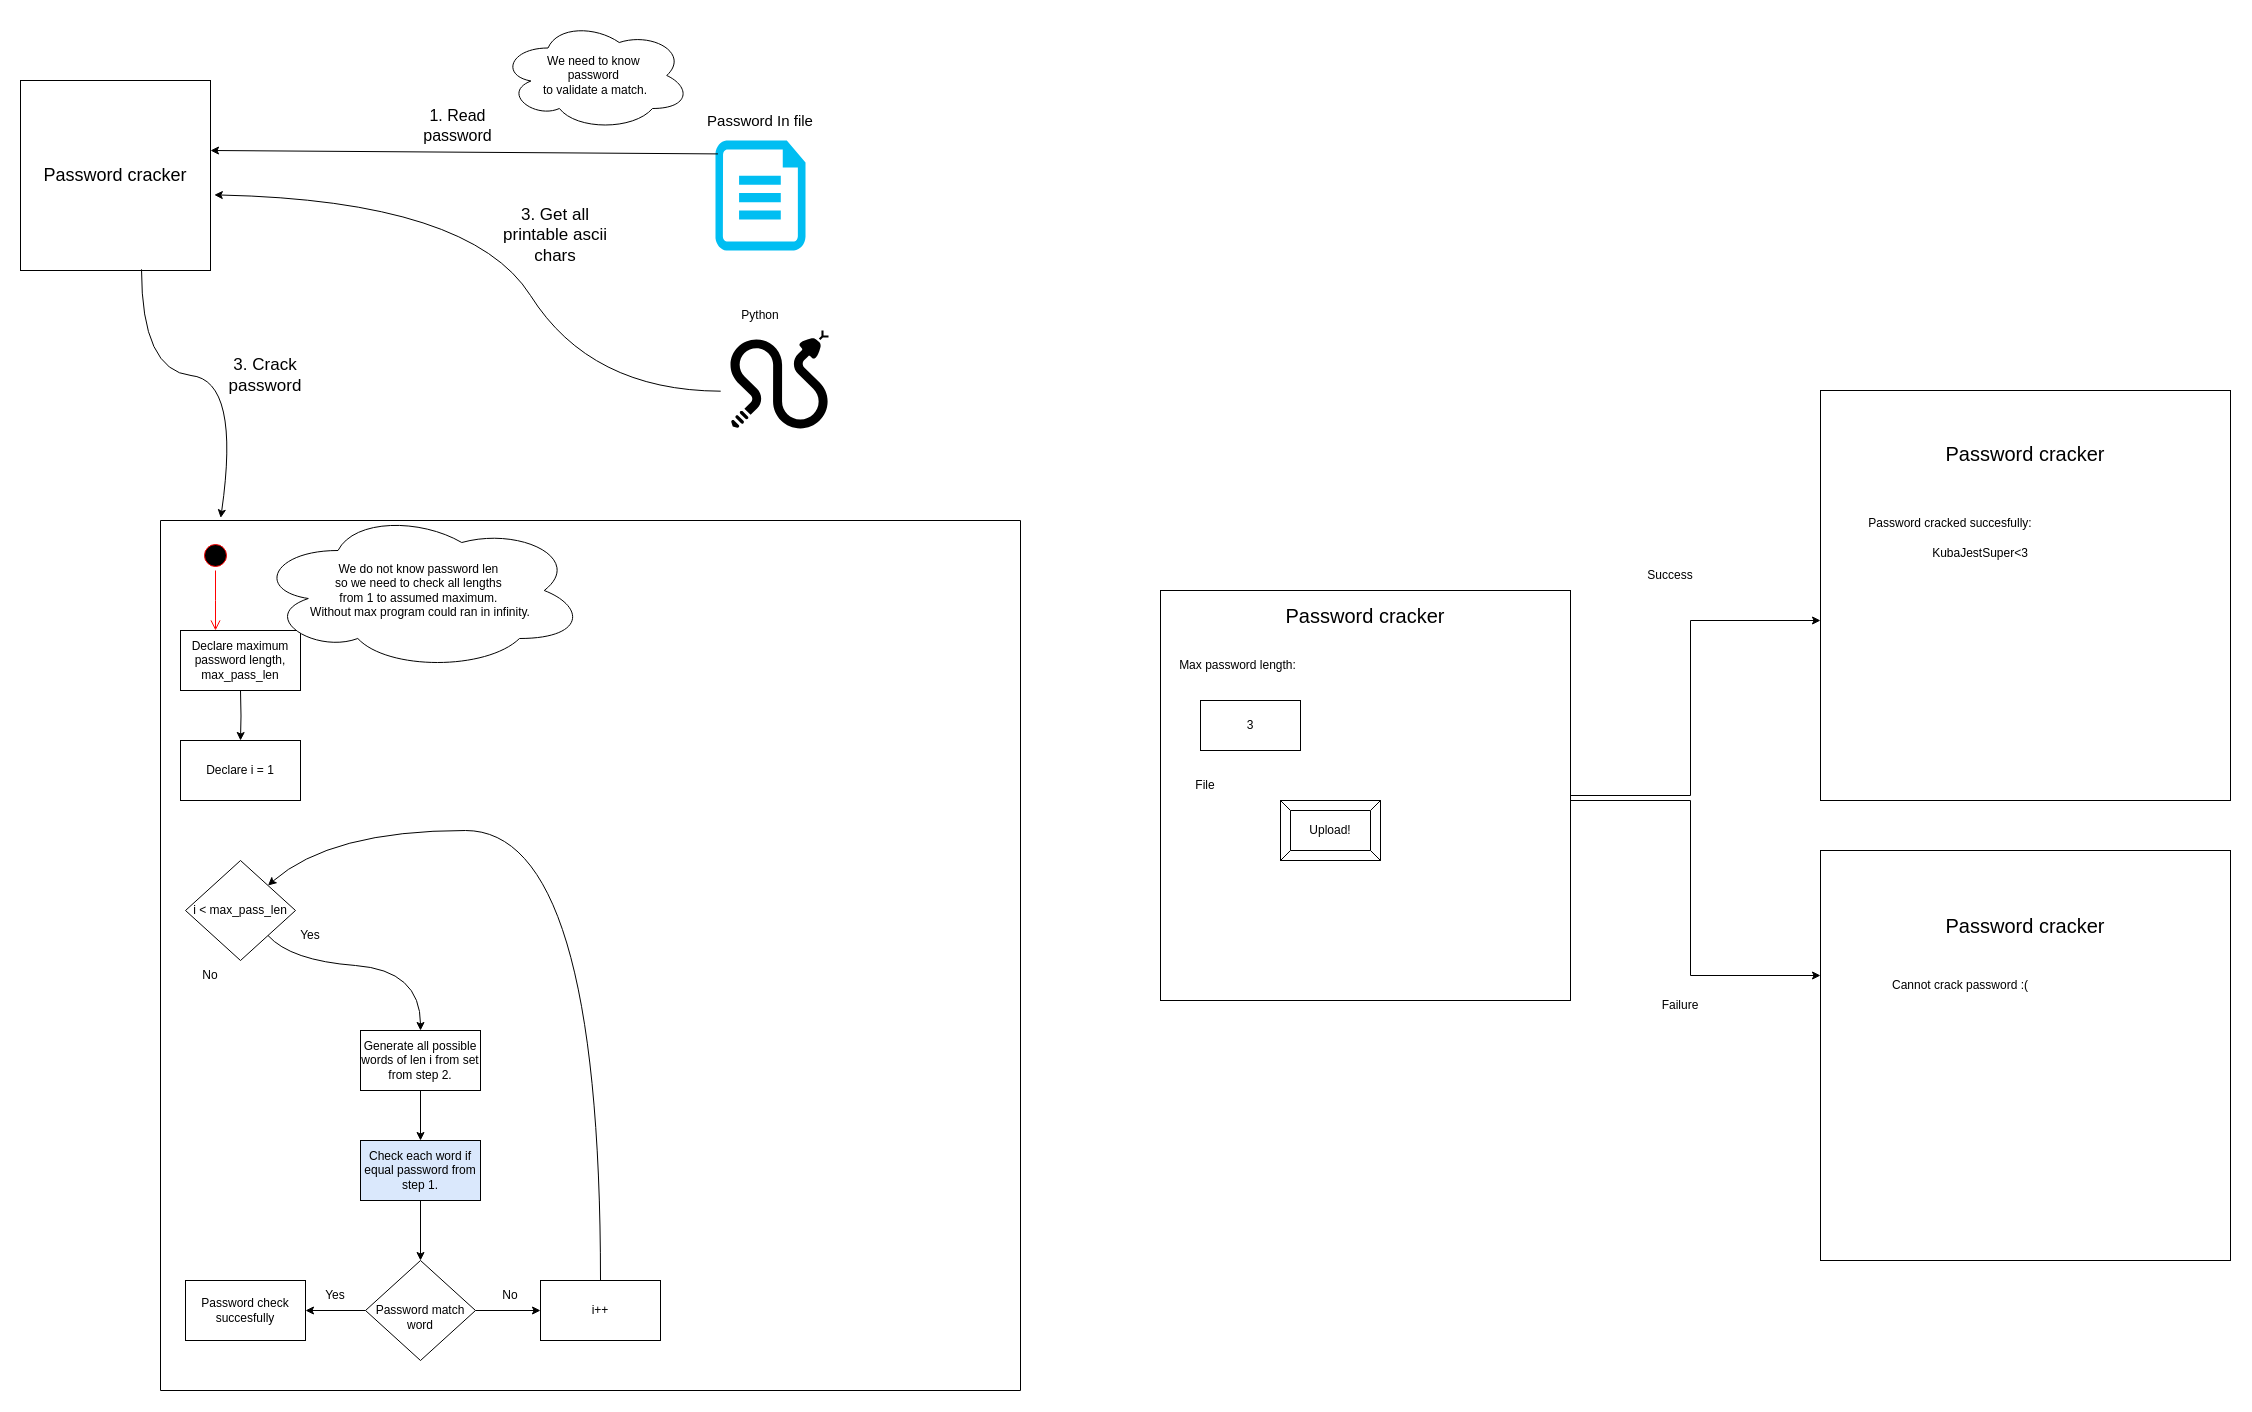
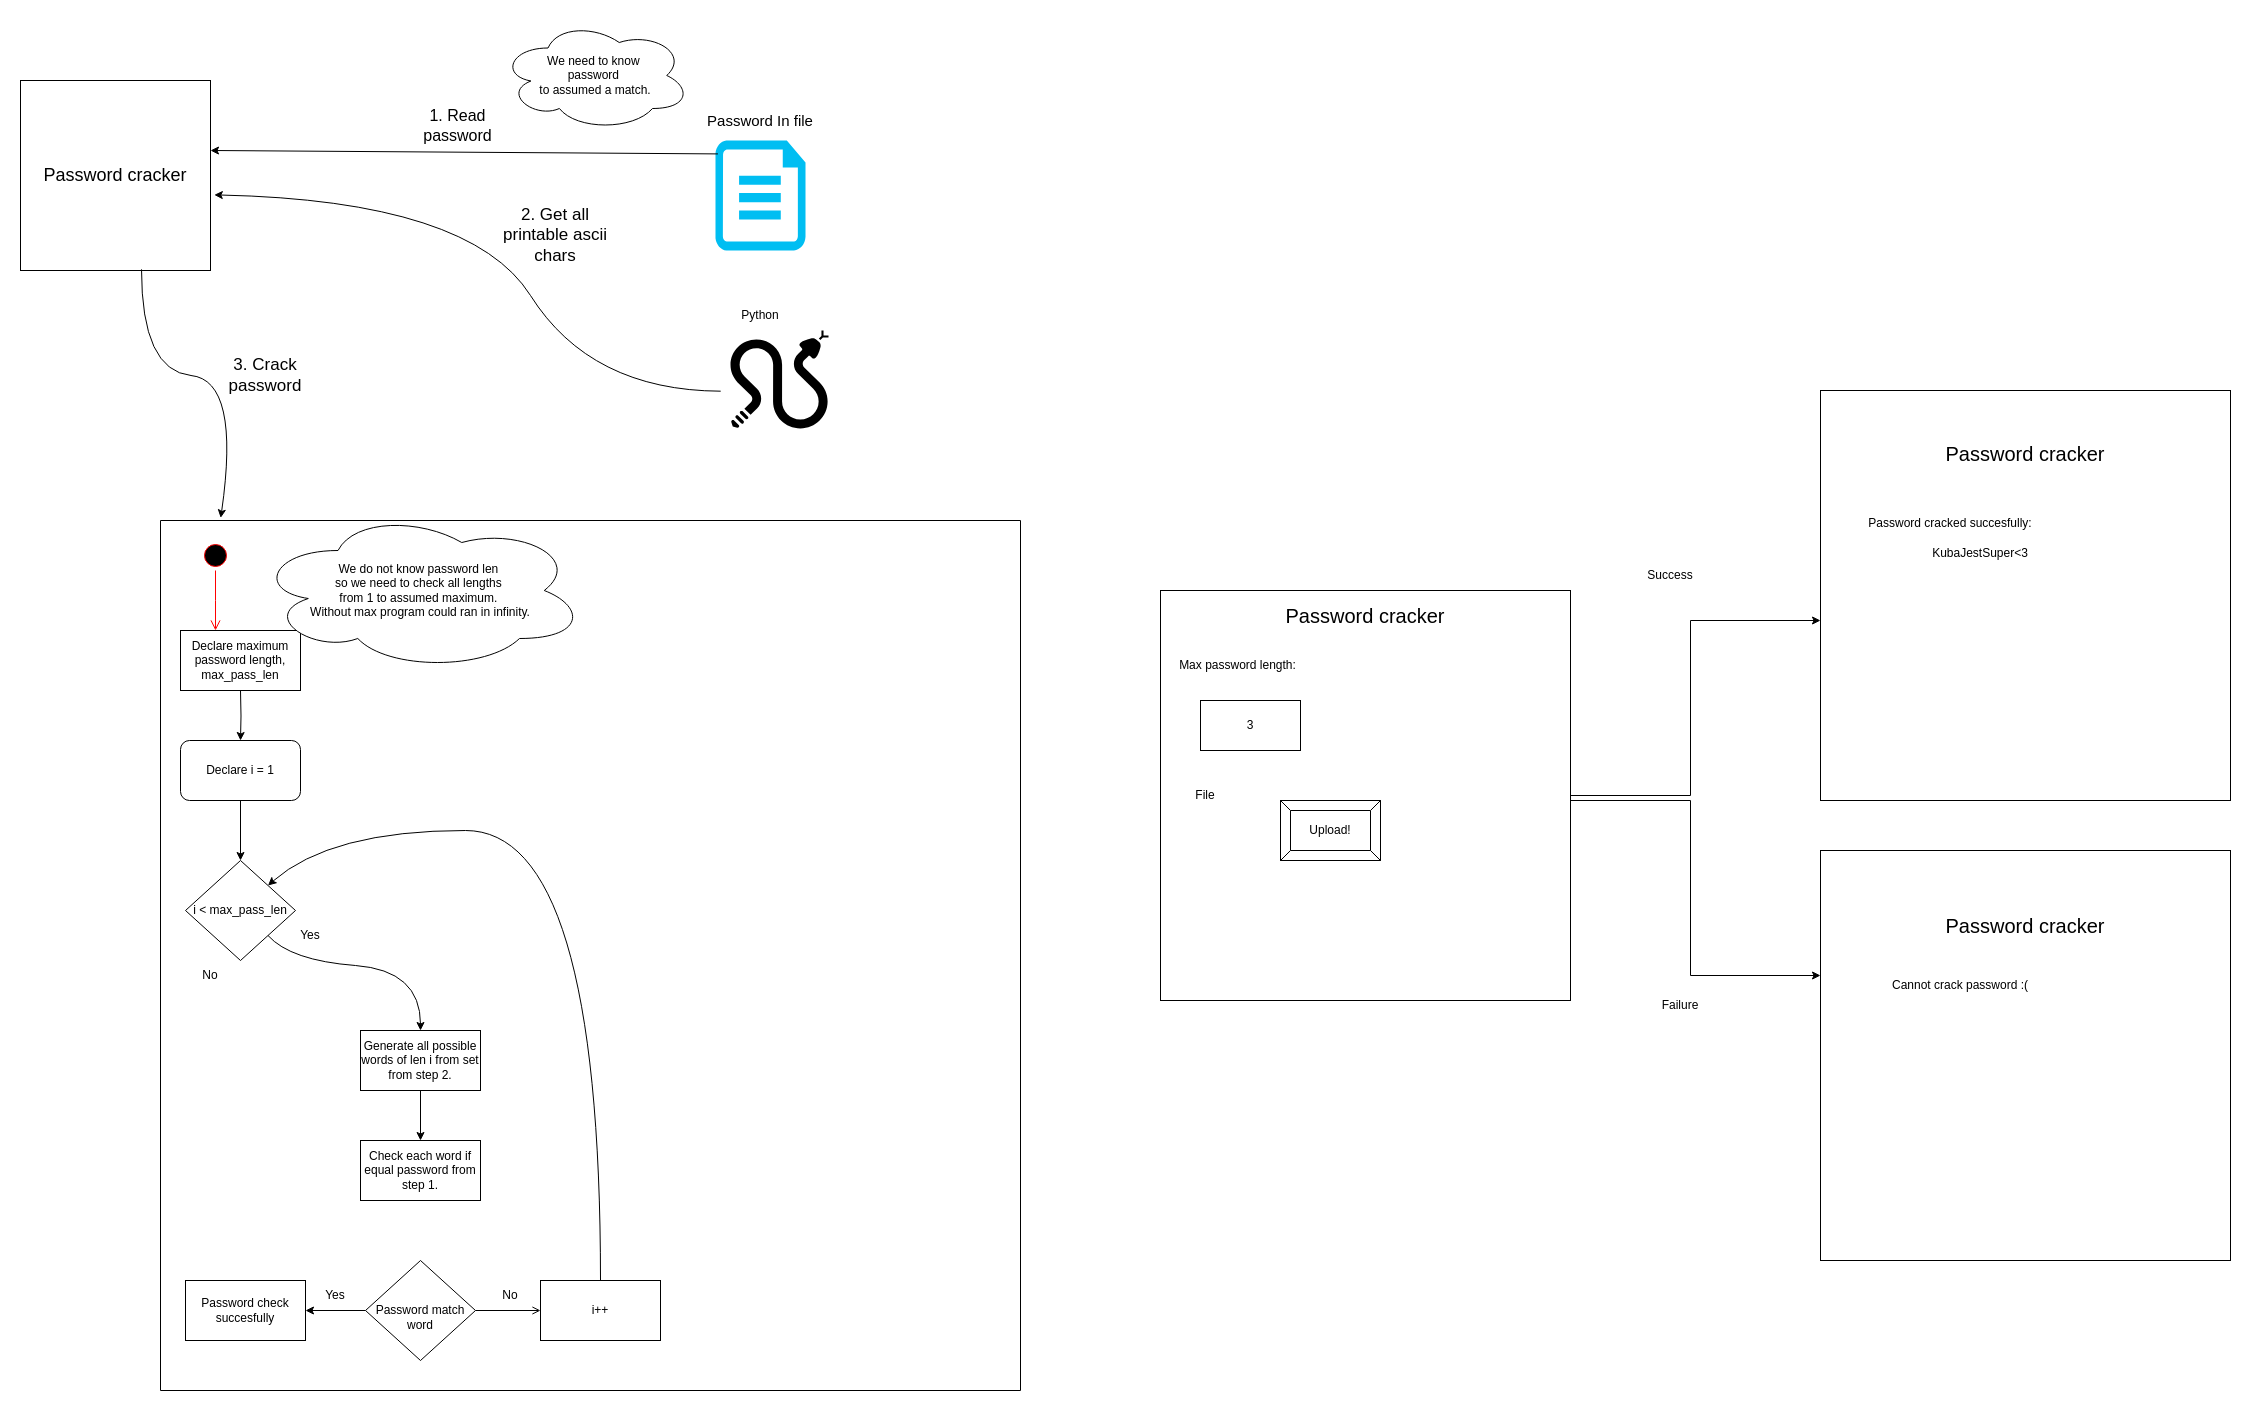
node "We need to know password to validate a match.": label "We need to know password to validate a match." -> "We need to know password to assumed a match."
node "3. Get all printable ascii chars": label "3. Get all printable ascii chars" -> "2. Get all printable ascii chars"
node "Declare i = 1": shape rectangle -> rounded rectangle
node "File": moved (1206, 786) -> (1206, 796)
edge "Declare i = 1" -> "i < max_pass_len": added
node "Check each word if equal password from step 1.": fillcolor #dae8fc -> #ffffff
edge "Check each word if equal password from step 1." -> "Password match word": removed
edge "Password match word" -> "i++": arrowhead classic -> open
